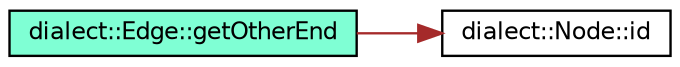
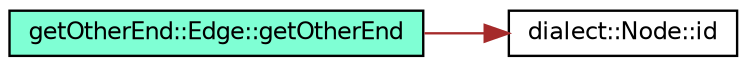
node "dialect::Edge::getOtherEnd": label "dialect::Edge::getOtherEnd" -> "getOtherEnd::Edge::getOtherEnd"
